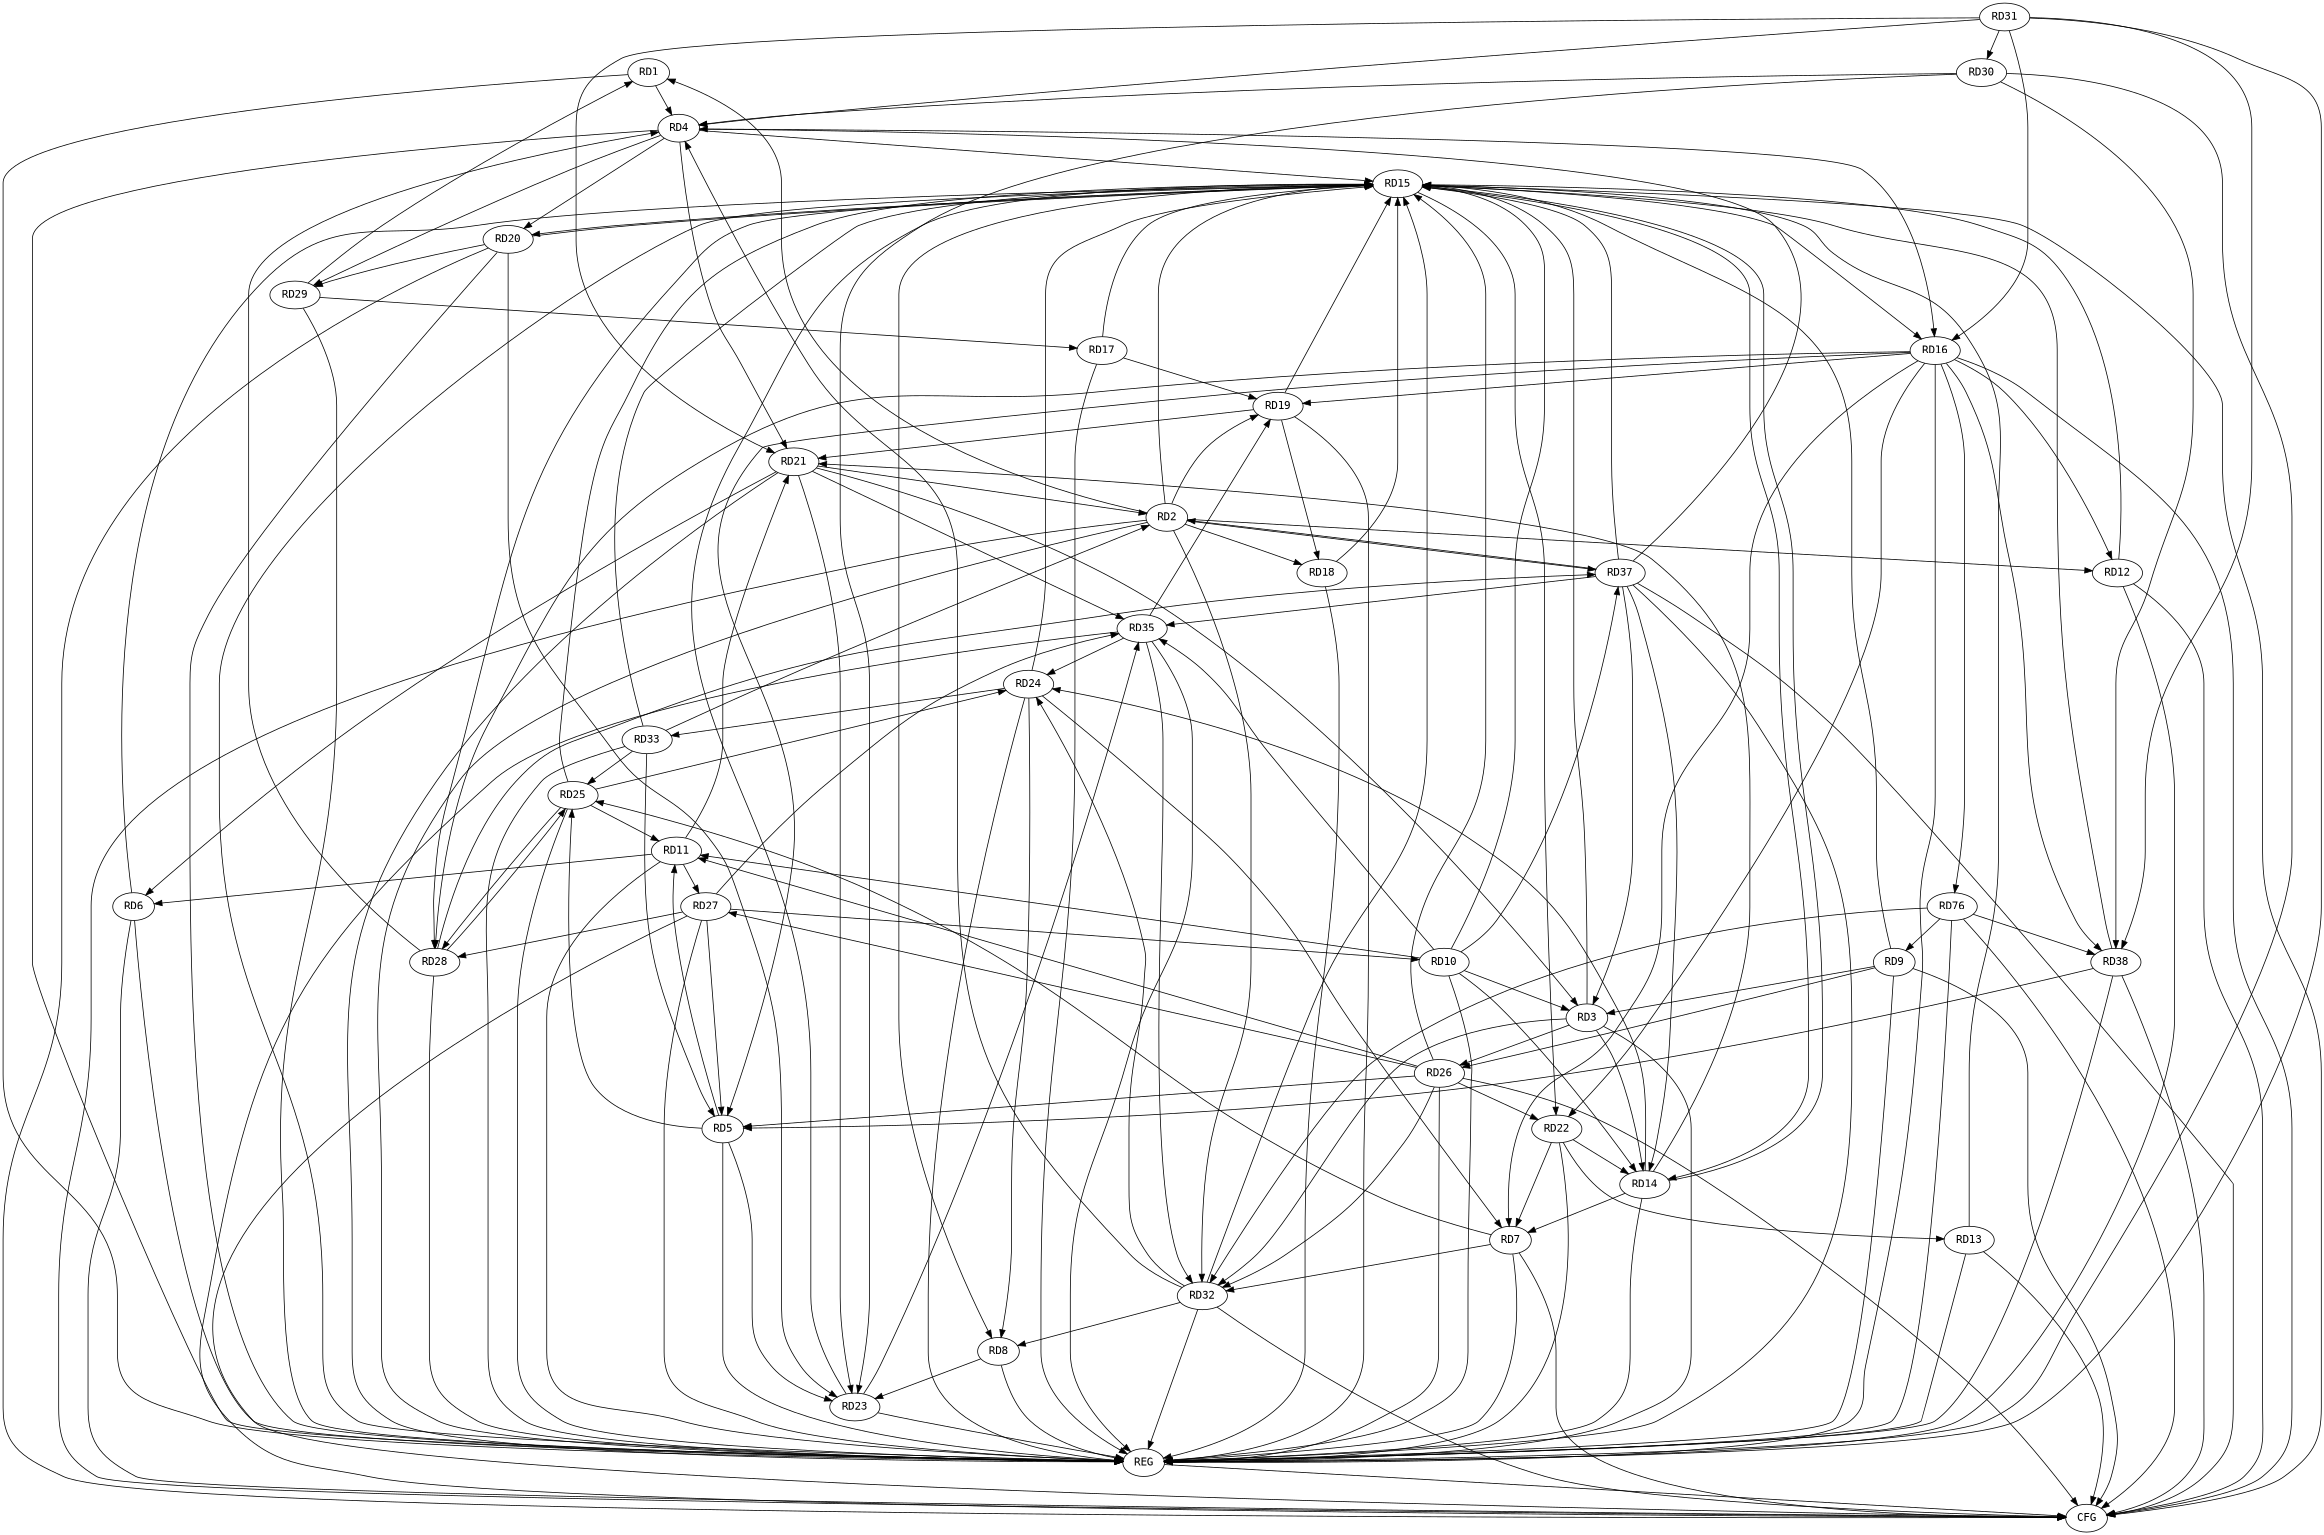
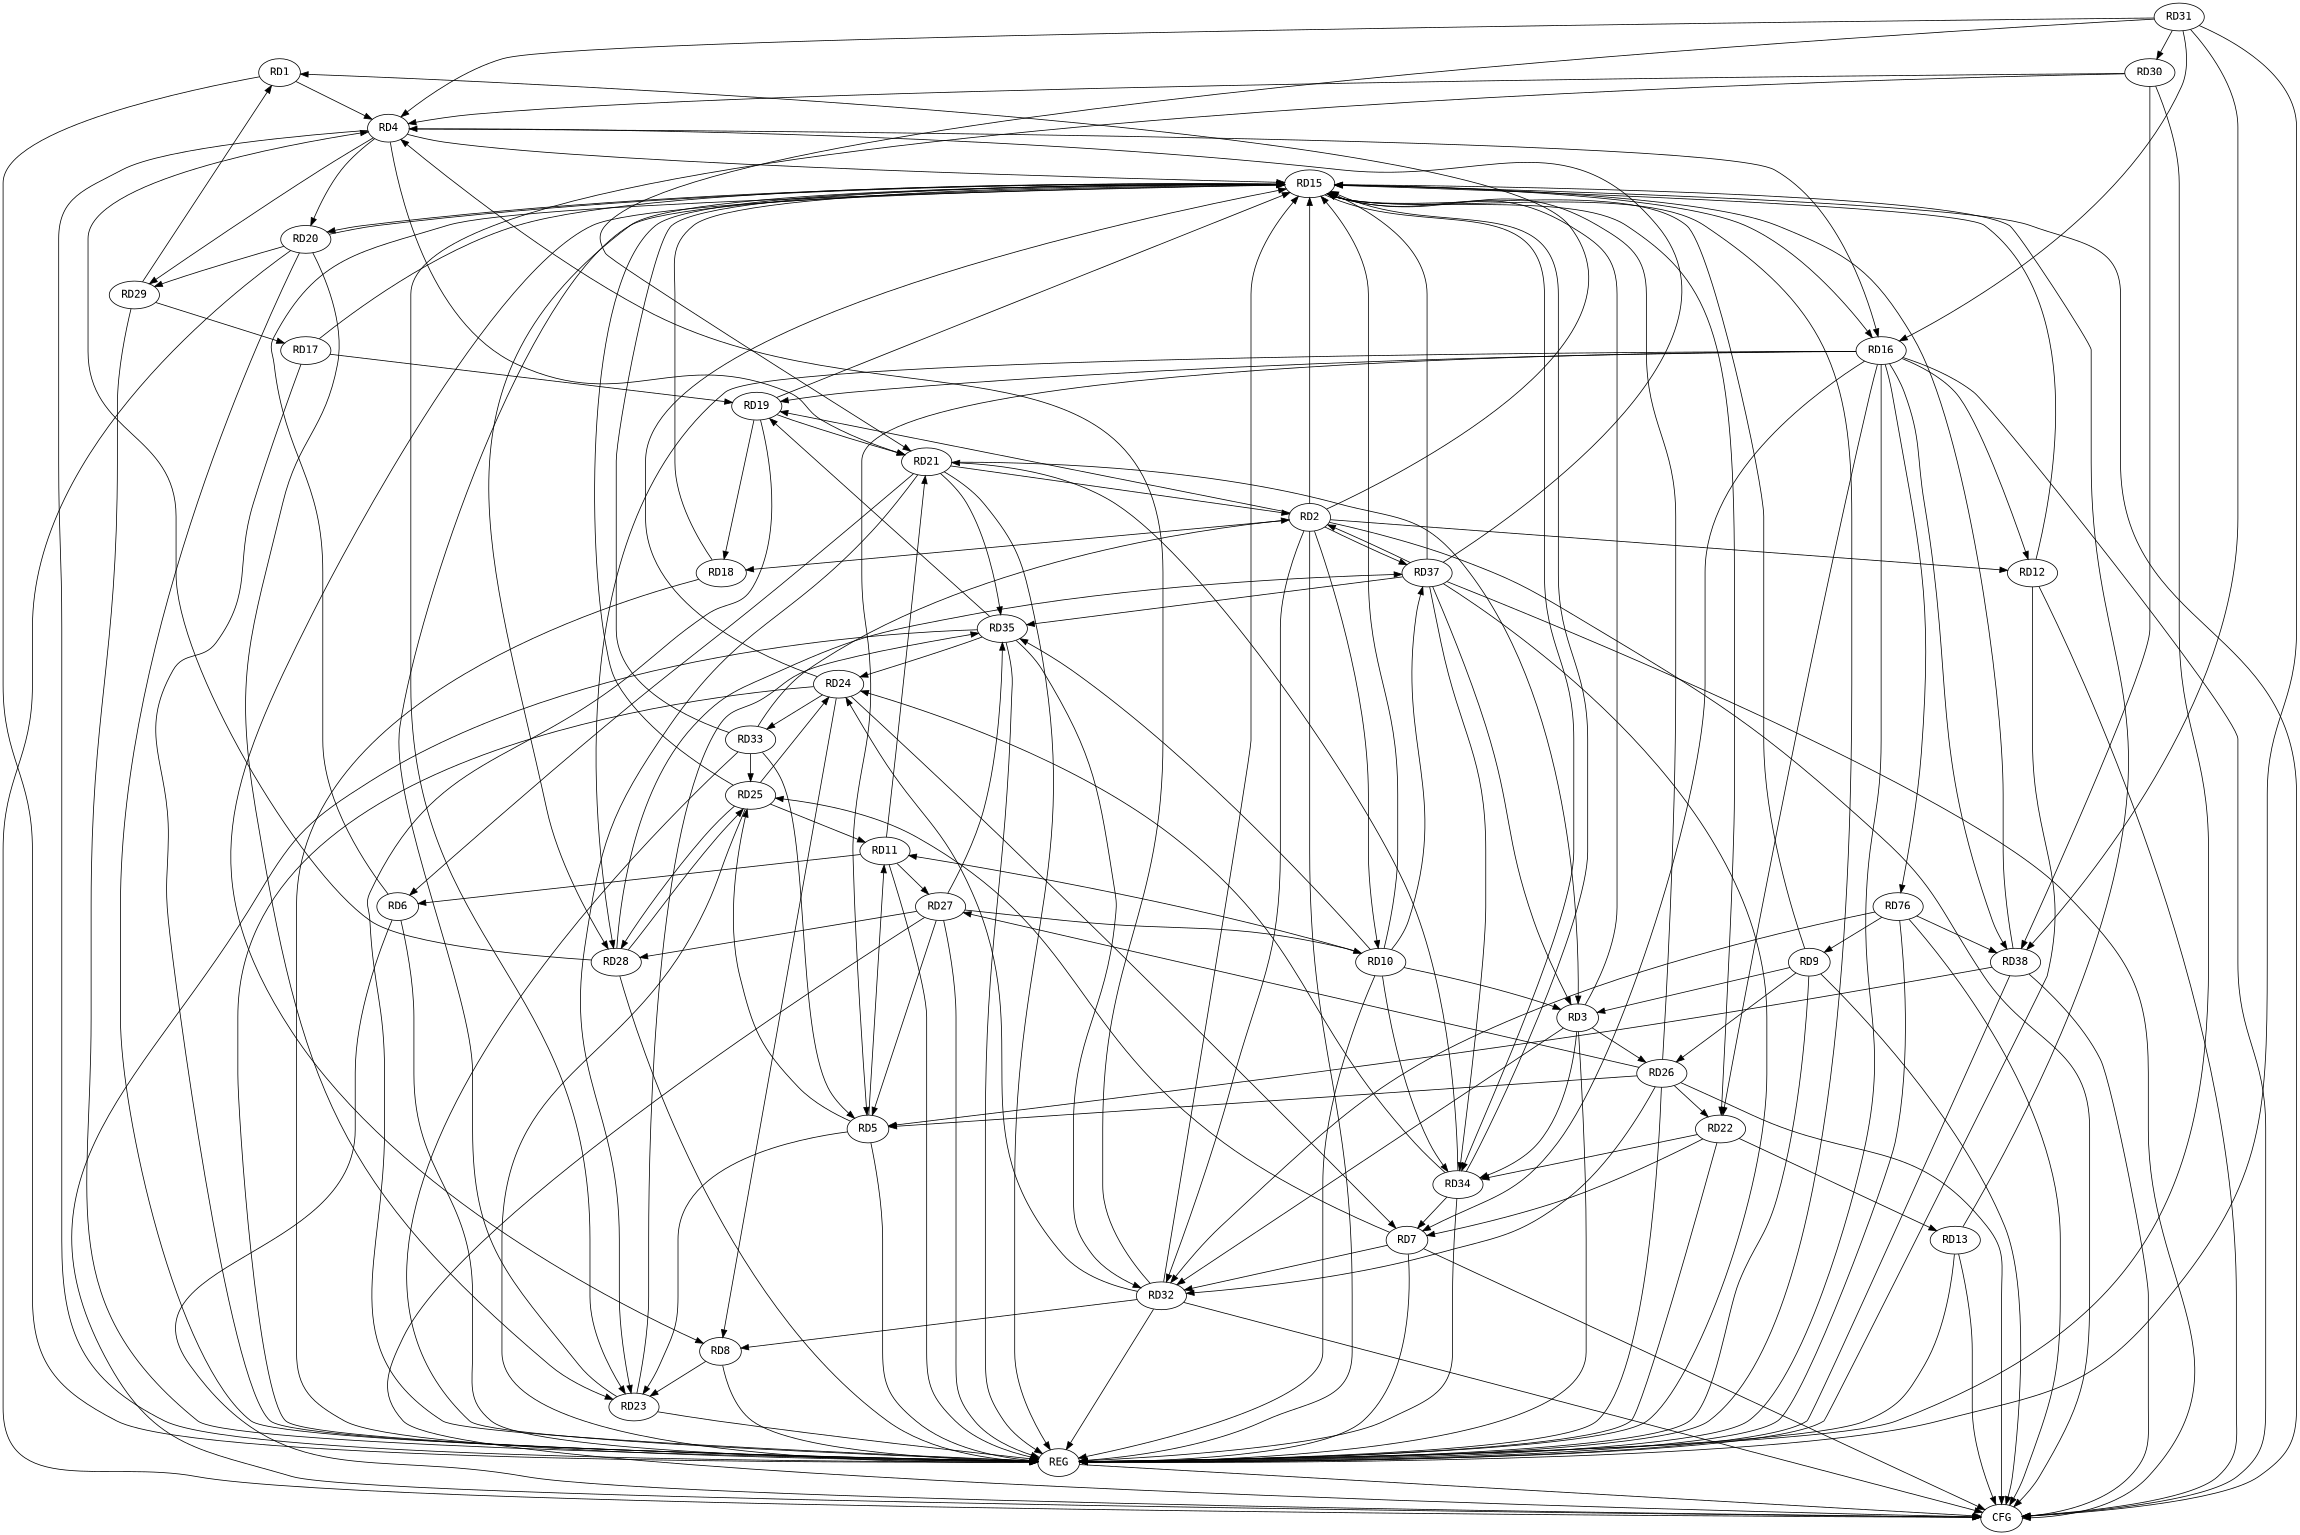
edge "RD2" -> "RD10": added
edge "RD26" -> "RD11": removed
node "RD14": label "RD14" -> "RD34"
